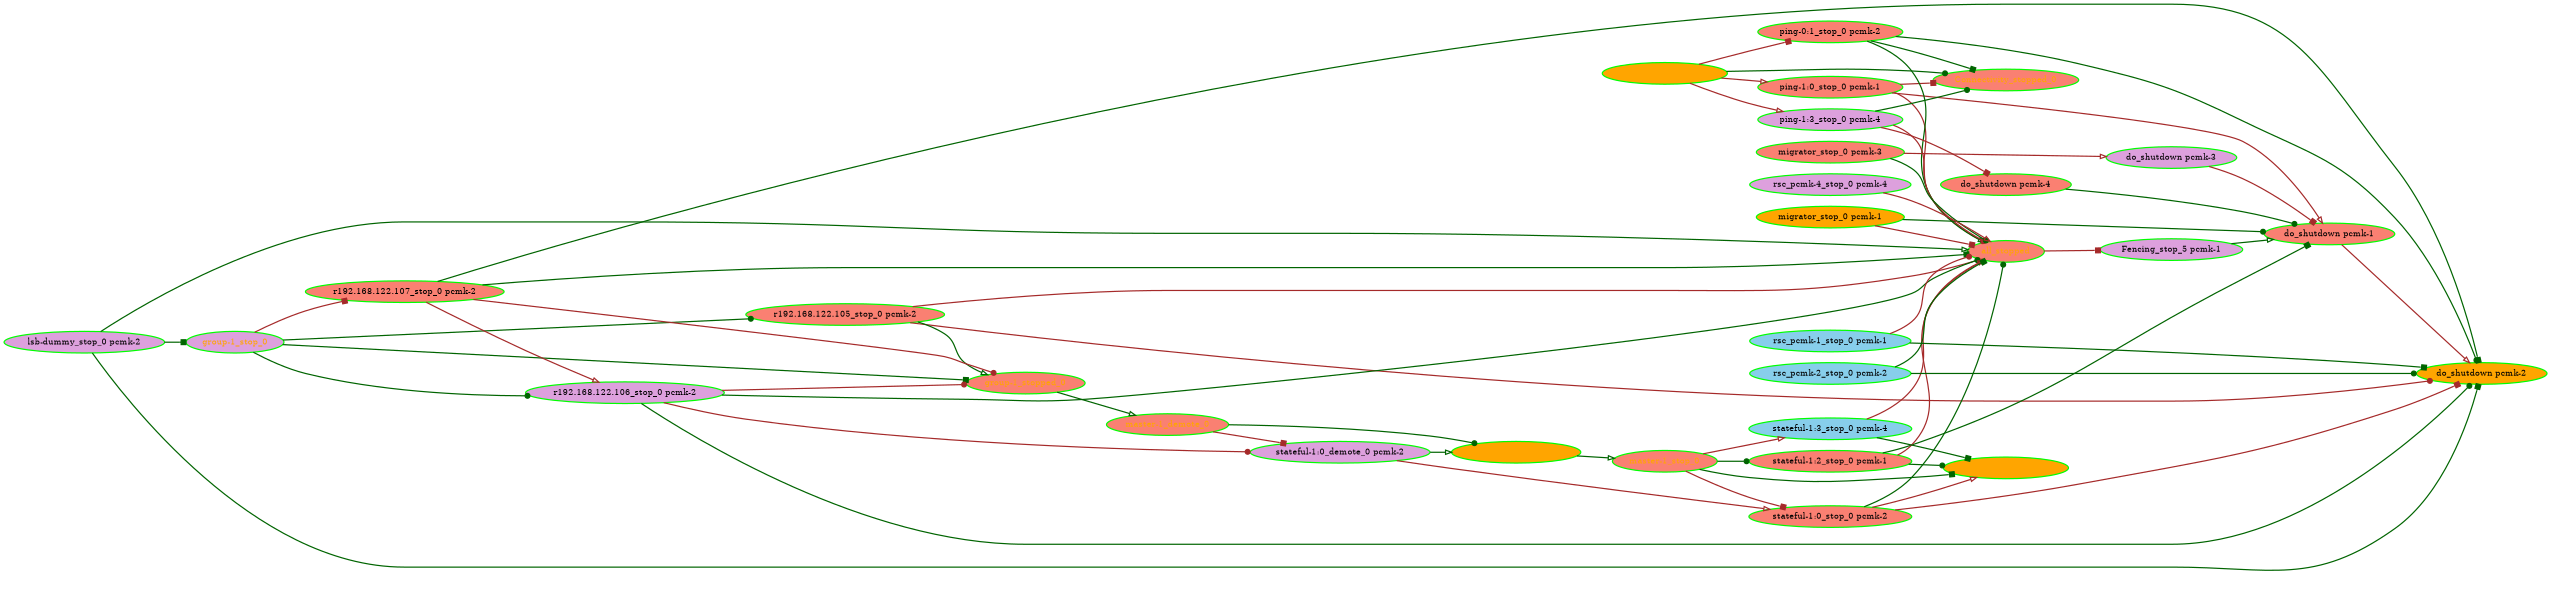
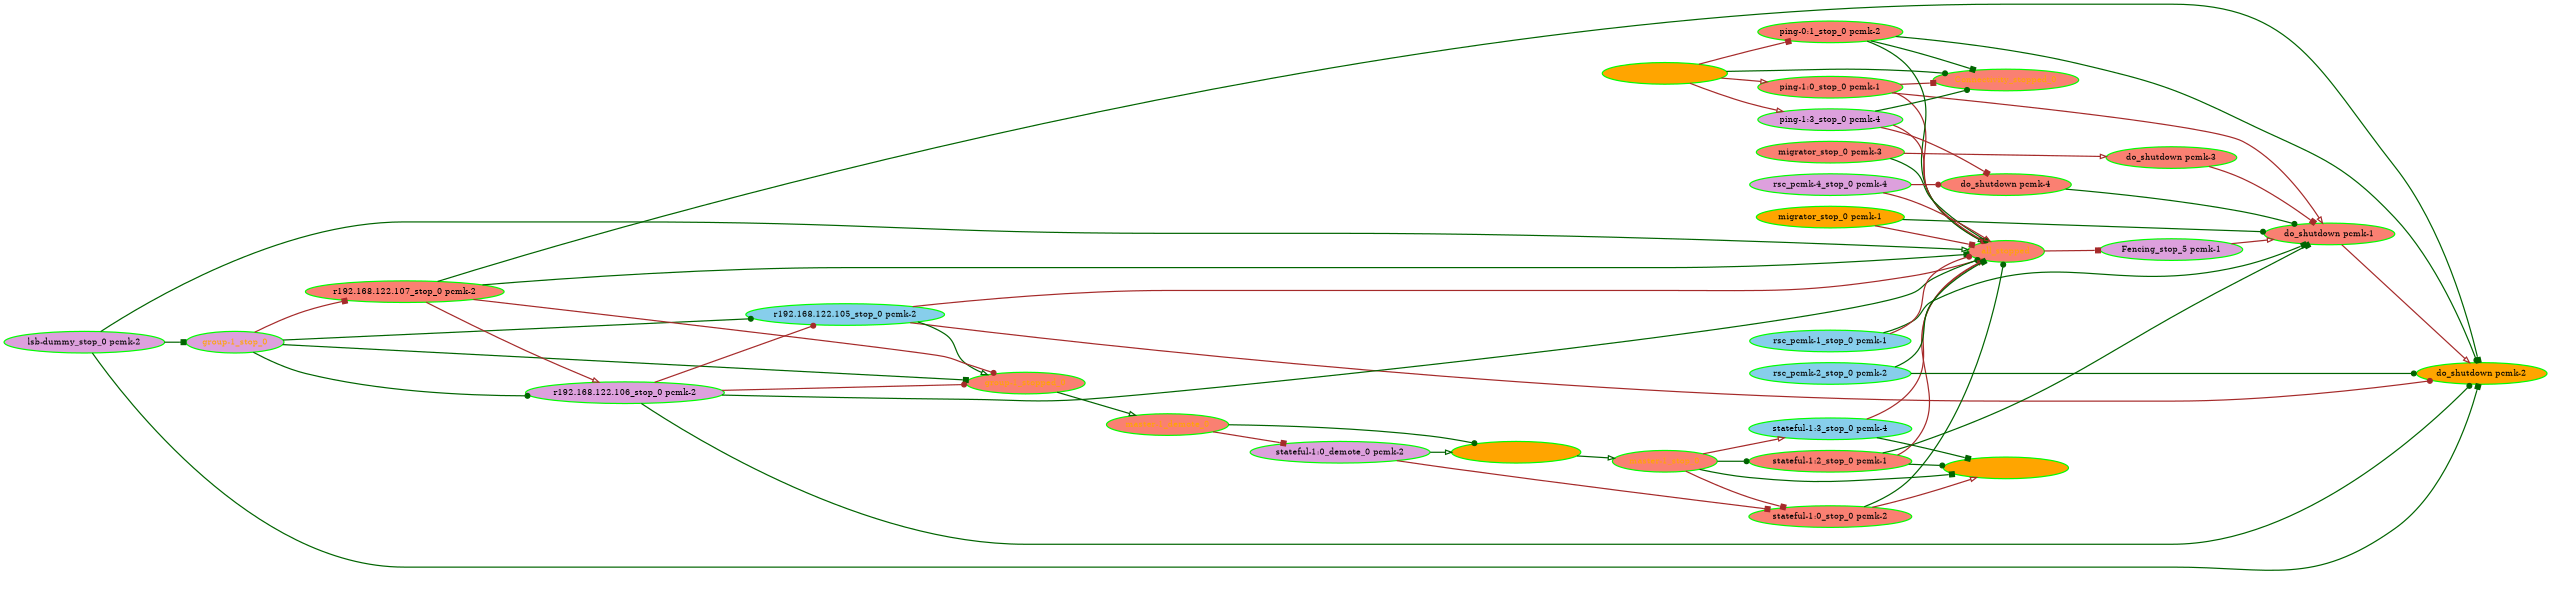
node "do_shutdown pcmk-3": fillcolor plum -> salmon
edge "rsc_pcmk-4_stop_0 pcmk-4" -> "do_shutdown pcmk-4": added
edge "Fencing_stop_5 pcmk-1" -> "do_shutdown pcmk-1": color darkgreen -> brown
node "r192.168.122.105_stop_0 pcmk-2": fillcolor salmon -> skyblue
edge "rsc_pcmk-1_stop_0 pcmk-1" -> "do_shutdown pcmk-2": now "rsc_pcmk-1_stop_0 pcmk-1" -> "do_shutdown pcmk-1"
edge "r192.168.122.106_stop_0 pcmk-2" -> "stateful-1:0_demote_0 pcmk-2": now "r192.168.122.106_stop_0 pcmk-2" -> "r192.168.122.105_stop_0 pcmk-2"
edge "stateful-1:0_stop_0 pcmk-2" -> "do_shutdown pcmk-2": removed
edge "stateful-1:0_demote_0 pcmk-2" -> "stateful-1:0_stop_0 pcmk-2": arrowhead onormal -> box
